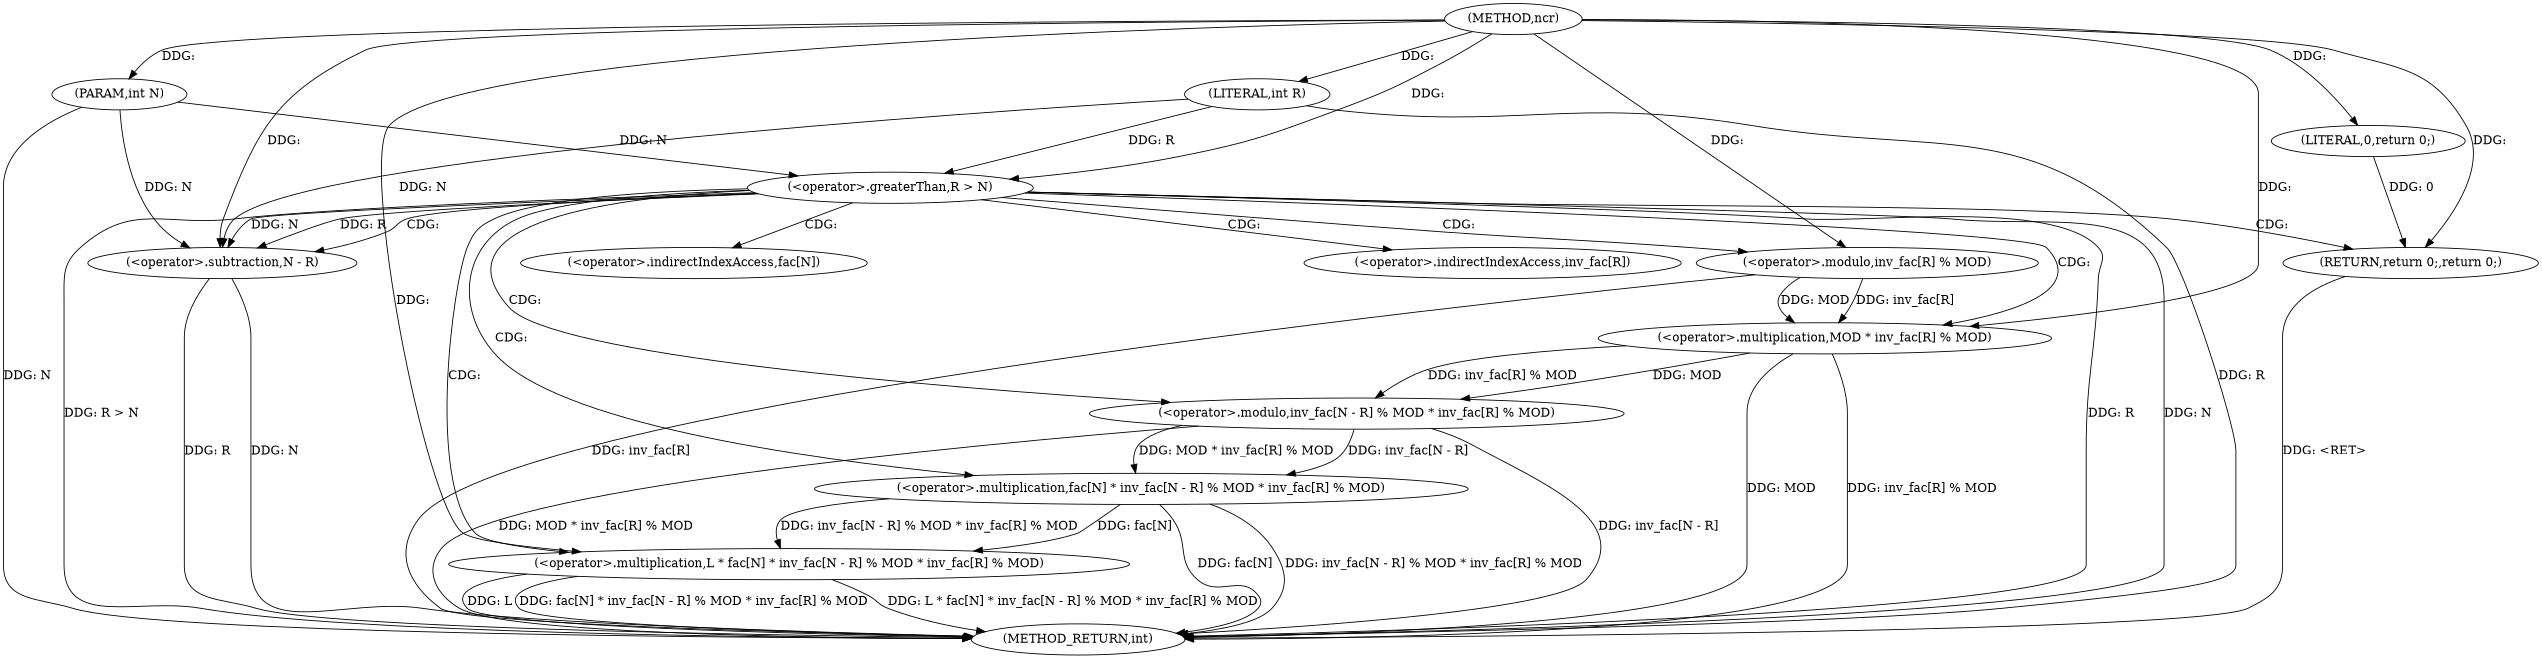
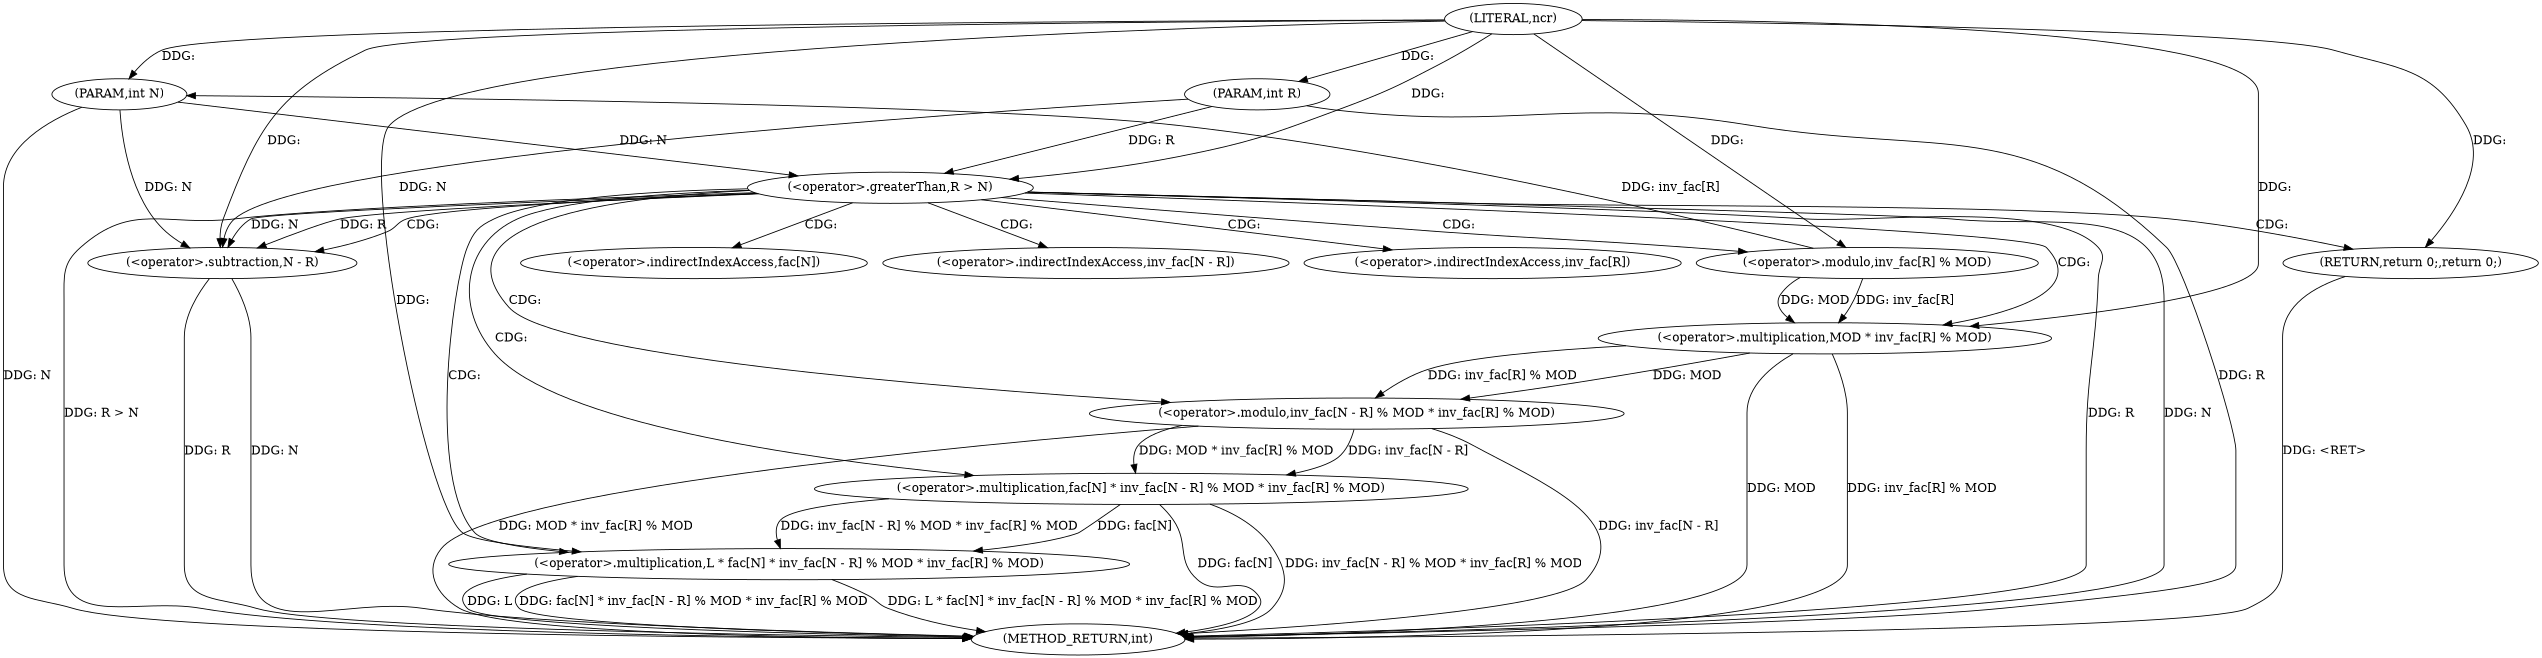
node "(METHOD,ncr)": label "(METHOD,ncr)" -> "(LITERAL,ncr)"
node "(LITERAL,int R)": label "(LITERAL,int R)" -> "(PARAM,int R)"
node "(LITERAL,0,return 0;)": removed
node "(<operator>.indirectIndexAccess,inv_fac[N - R])": added
edge "(<operator>.modulo,inv_fac[R] % MOD)" -> "(METHOD_RETURN,int)": now "(<operator>.modulo,inv_fac[R] % MOD)" -> "(PARAM,int N)"
